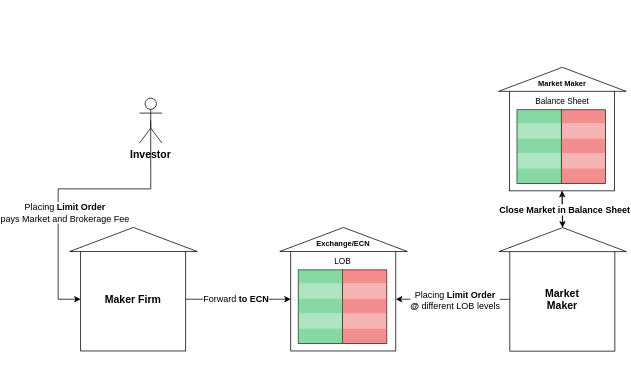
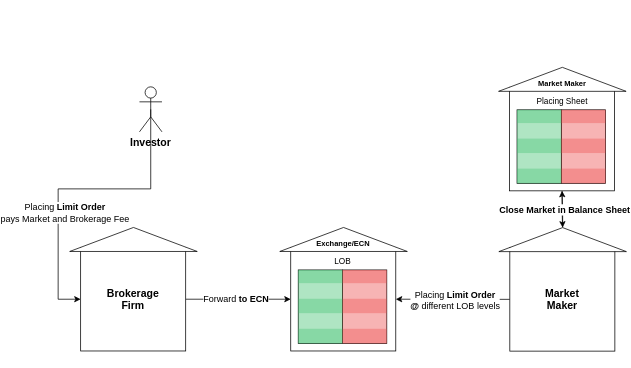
node "Balance Sheet": label "Balance Sheet" -> "Placing Sheet"
node "Investor": moved (151, 120) -> (151, 109)
node "Maker Firm": label "Maker Firm" -> "Brokerage Firm"
